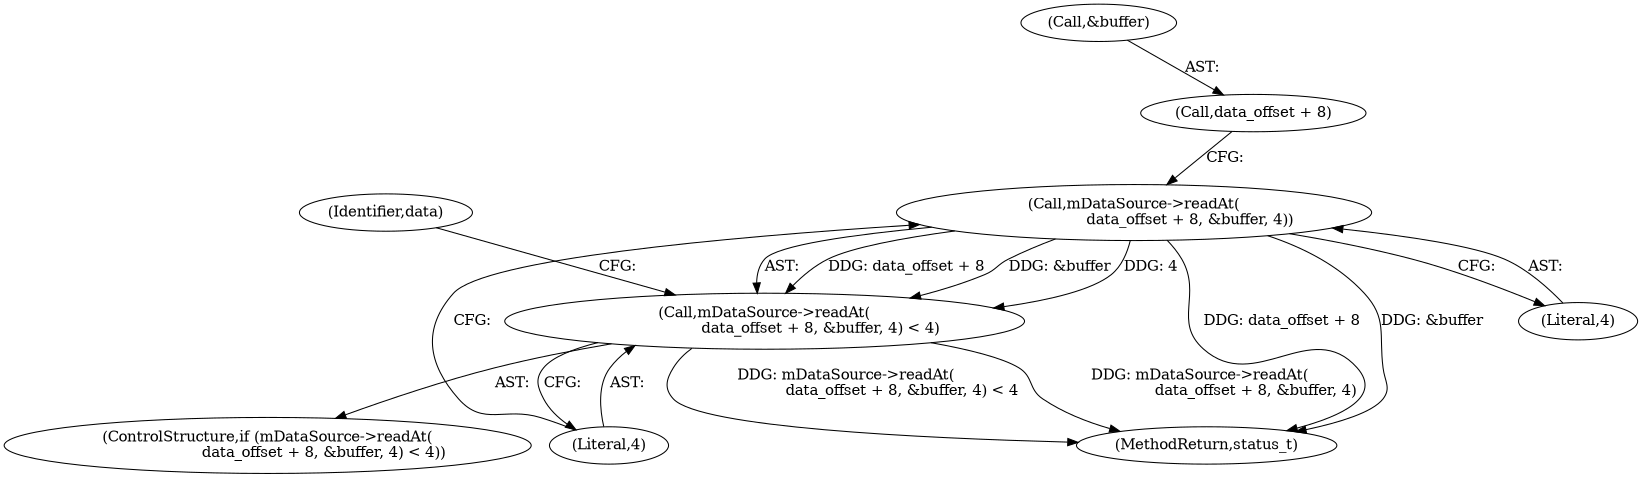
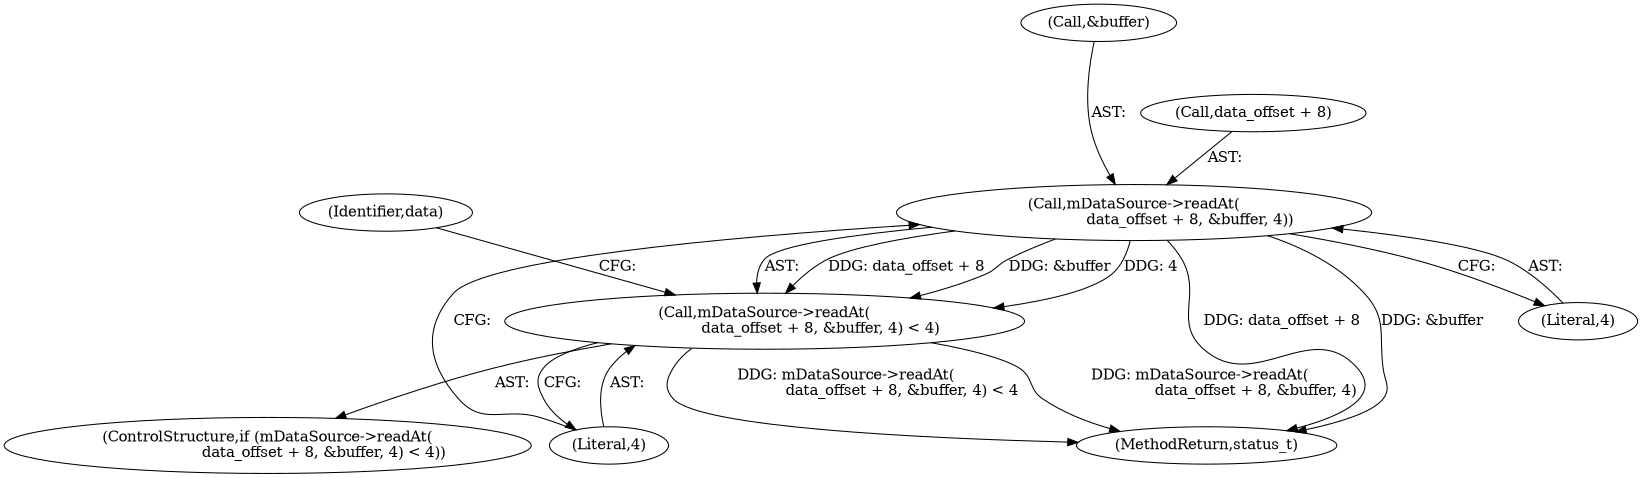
edge "(Call,&buffer)" -> "(Call,data_offset + 8)": now "(Call,&buffer)" -> "(Call,mDataSource->readAt( data_offset + 8, &buffer, 4))"
edge "(Call,data_offset + 8)" -> "(Call,mDataSource->readAt( data_offset + 8, &buffer, 4))": label "CFG: " -> "AST: "
